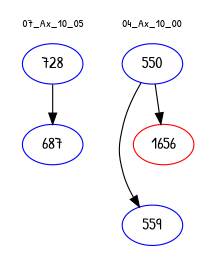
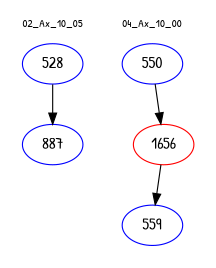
cluster "07_Ax_10_05": label "07_Ax_10_05" -> "02_Ax_10_05"
node "728": label "728" -> "528"
edge "550" -> "559": now "1656" -> "559"
node "687": label "687" -> "887"
